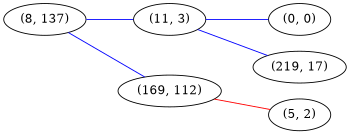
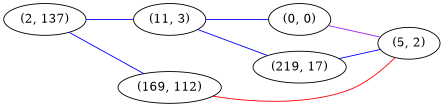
node "(8, 137)": label "(8, 137)" -> "(2, 137)"
edge "(0, 0)" -- "(5, 2)": added
edge "(5, 2)" -- "(219, 17)": added
